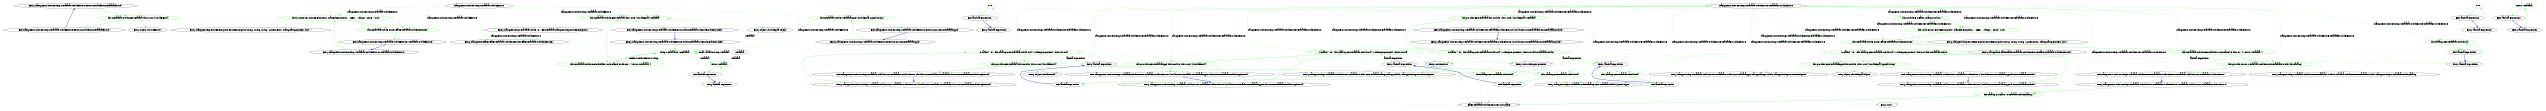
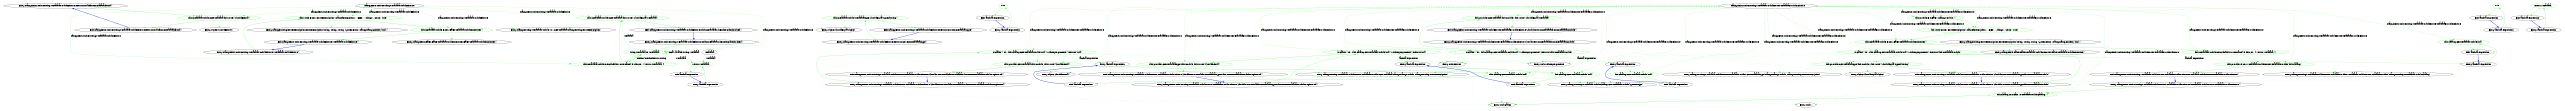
edge "Nancy.Tests.Unit.Routing.MetadataModuleFixture" -> "this.metadataModule.GetMetadata(this.route).ShouldBeNull()": added, label "Nancy.Tests.Unit.Routing.MetadataModuleFixture"
node "FakeMetadataModuleNoRoutes Unk.CallTo": label "FakeMetadataModuleNoRoutes Unk.CallTo" -> "Entry Unk.CallTo"
